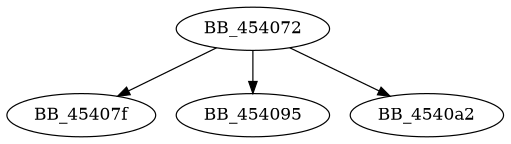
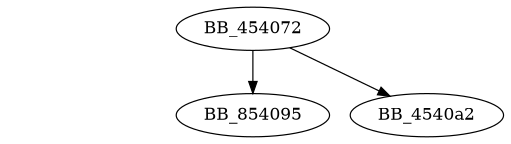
node "BB_45407f": removed
node "BB_454095": label "BB_454095" -> "BB_854095"
